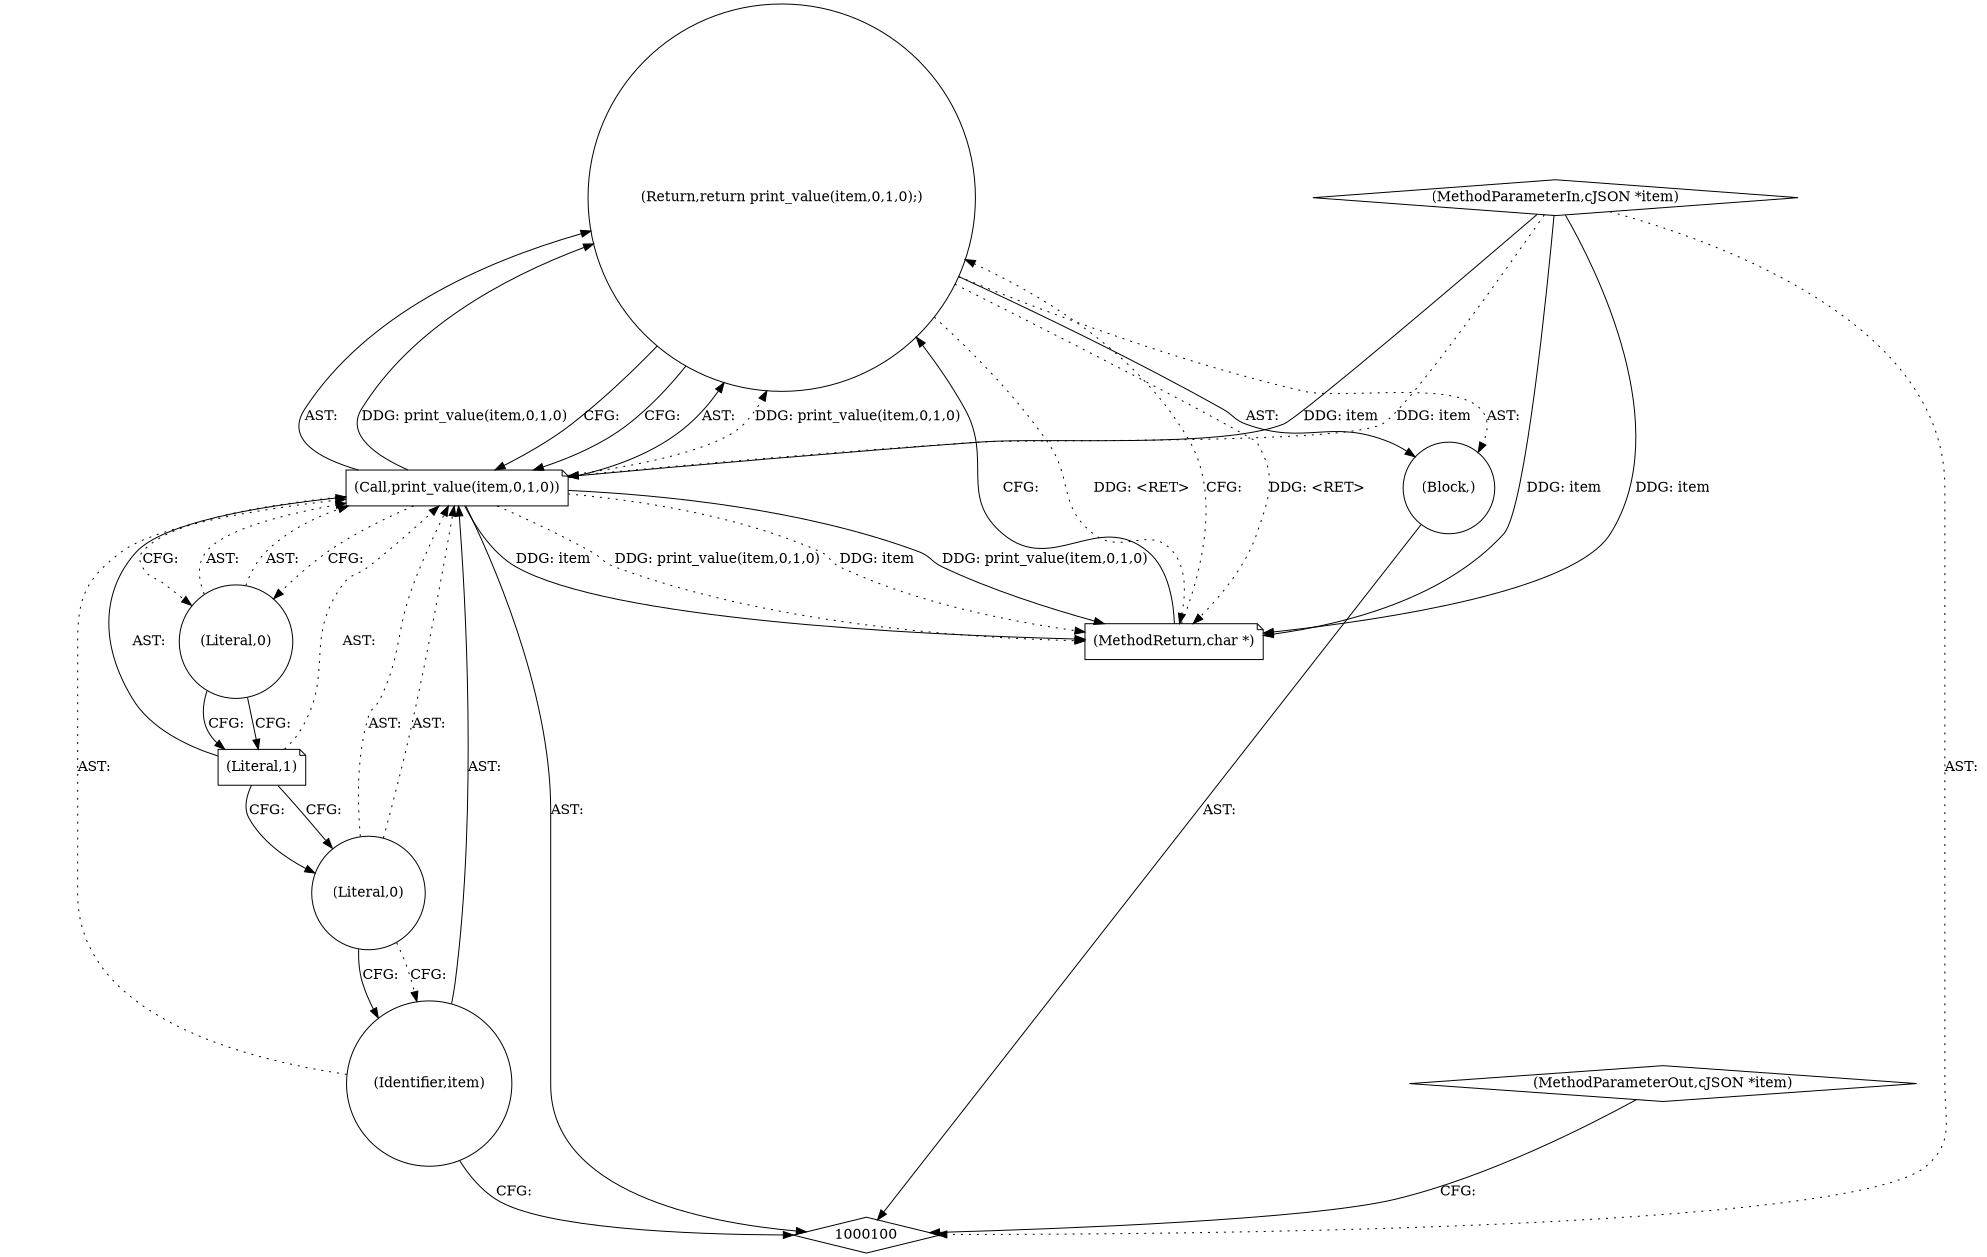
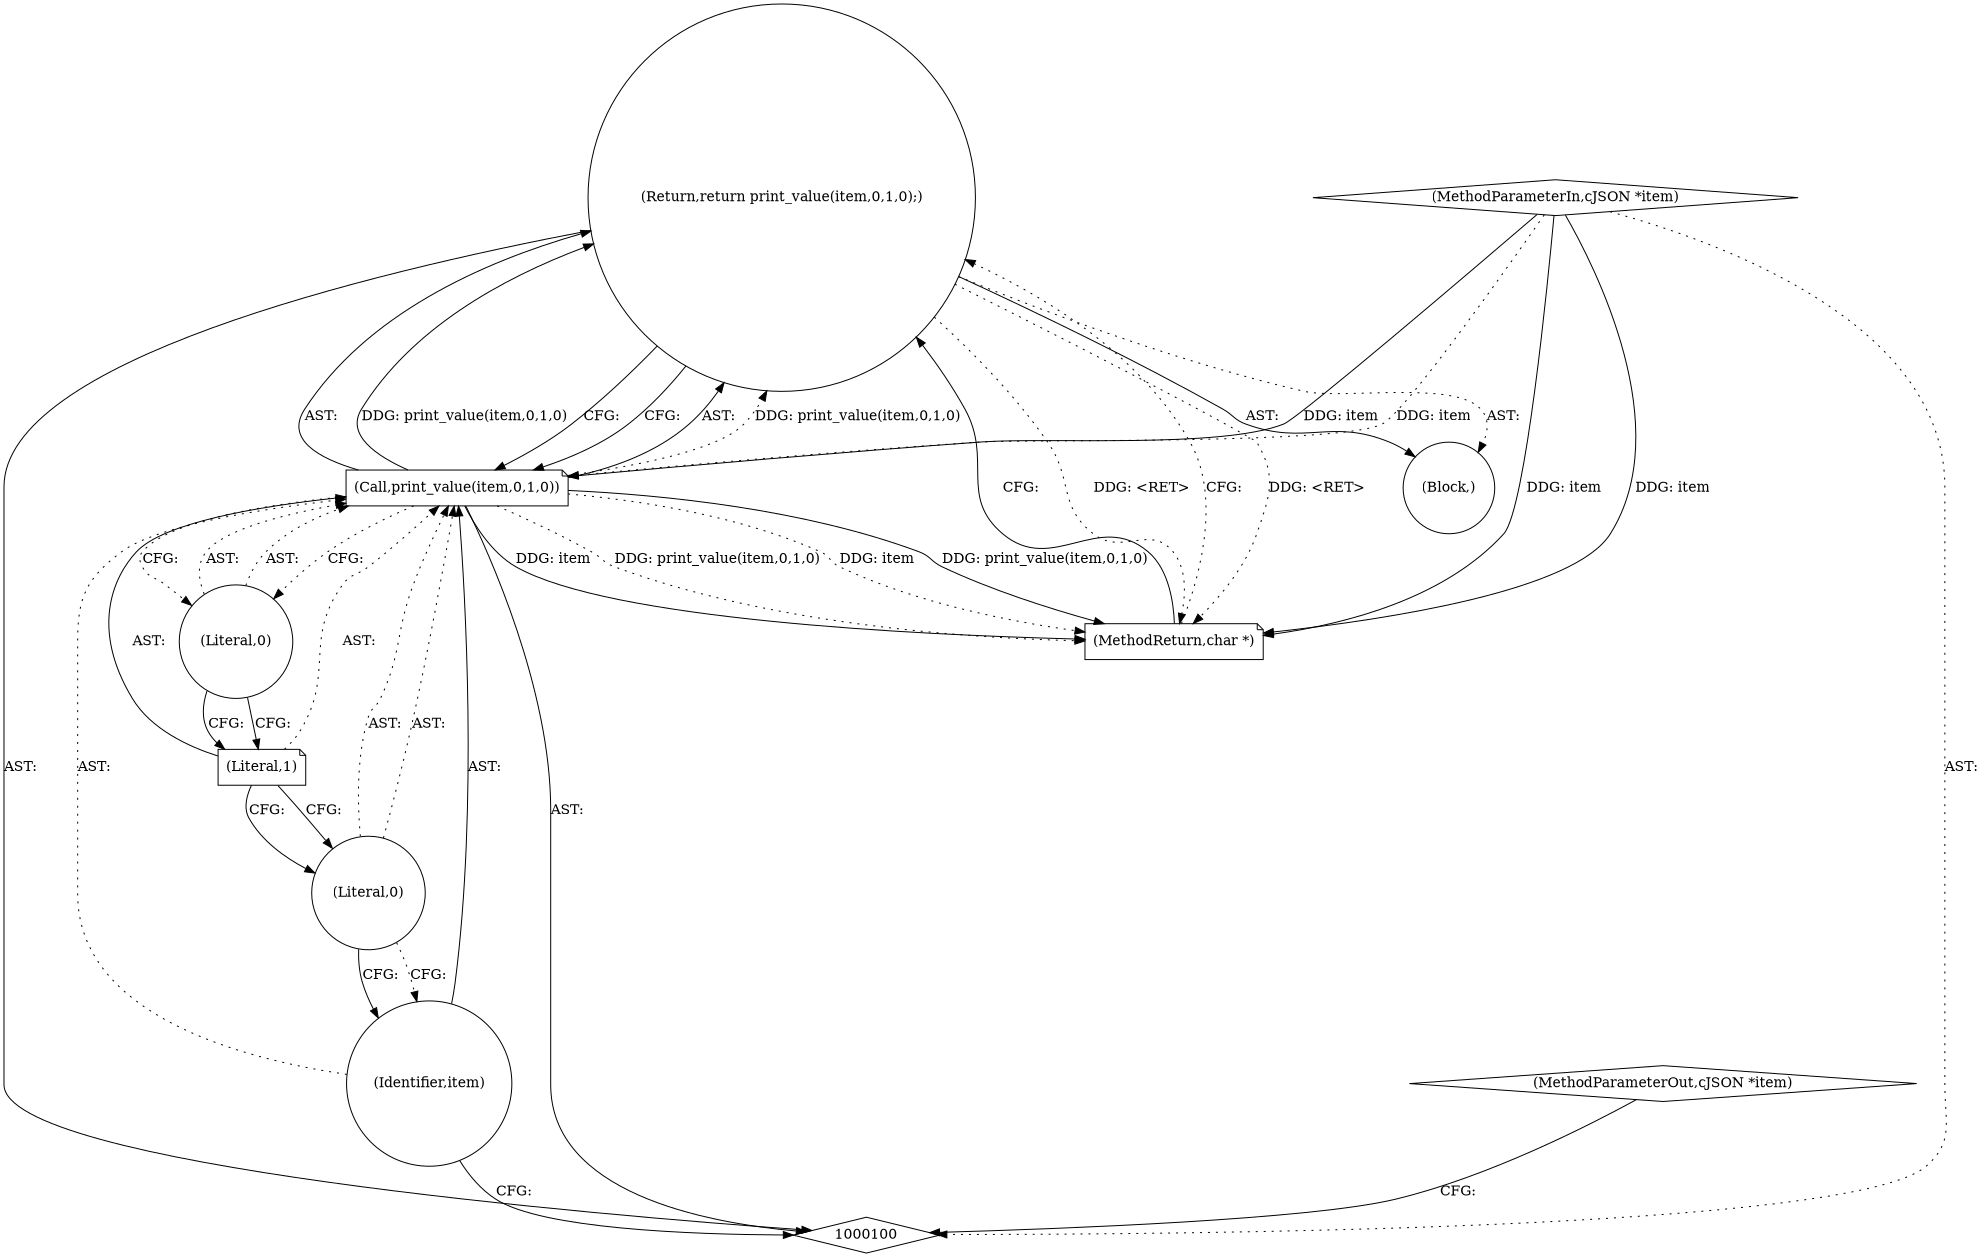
edge "(Block,)" -> "1000100": now "(Return,return print_value(item,0,1,0);)" -> "1000100"
